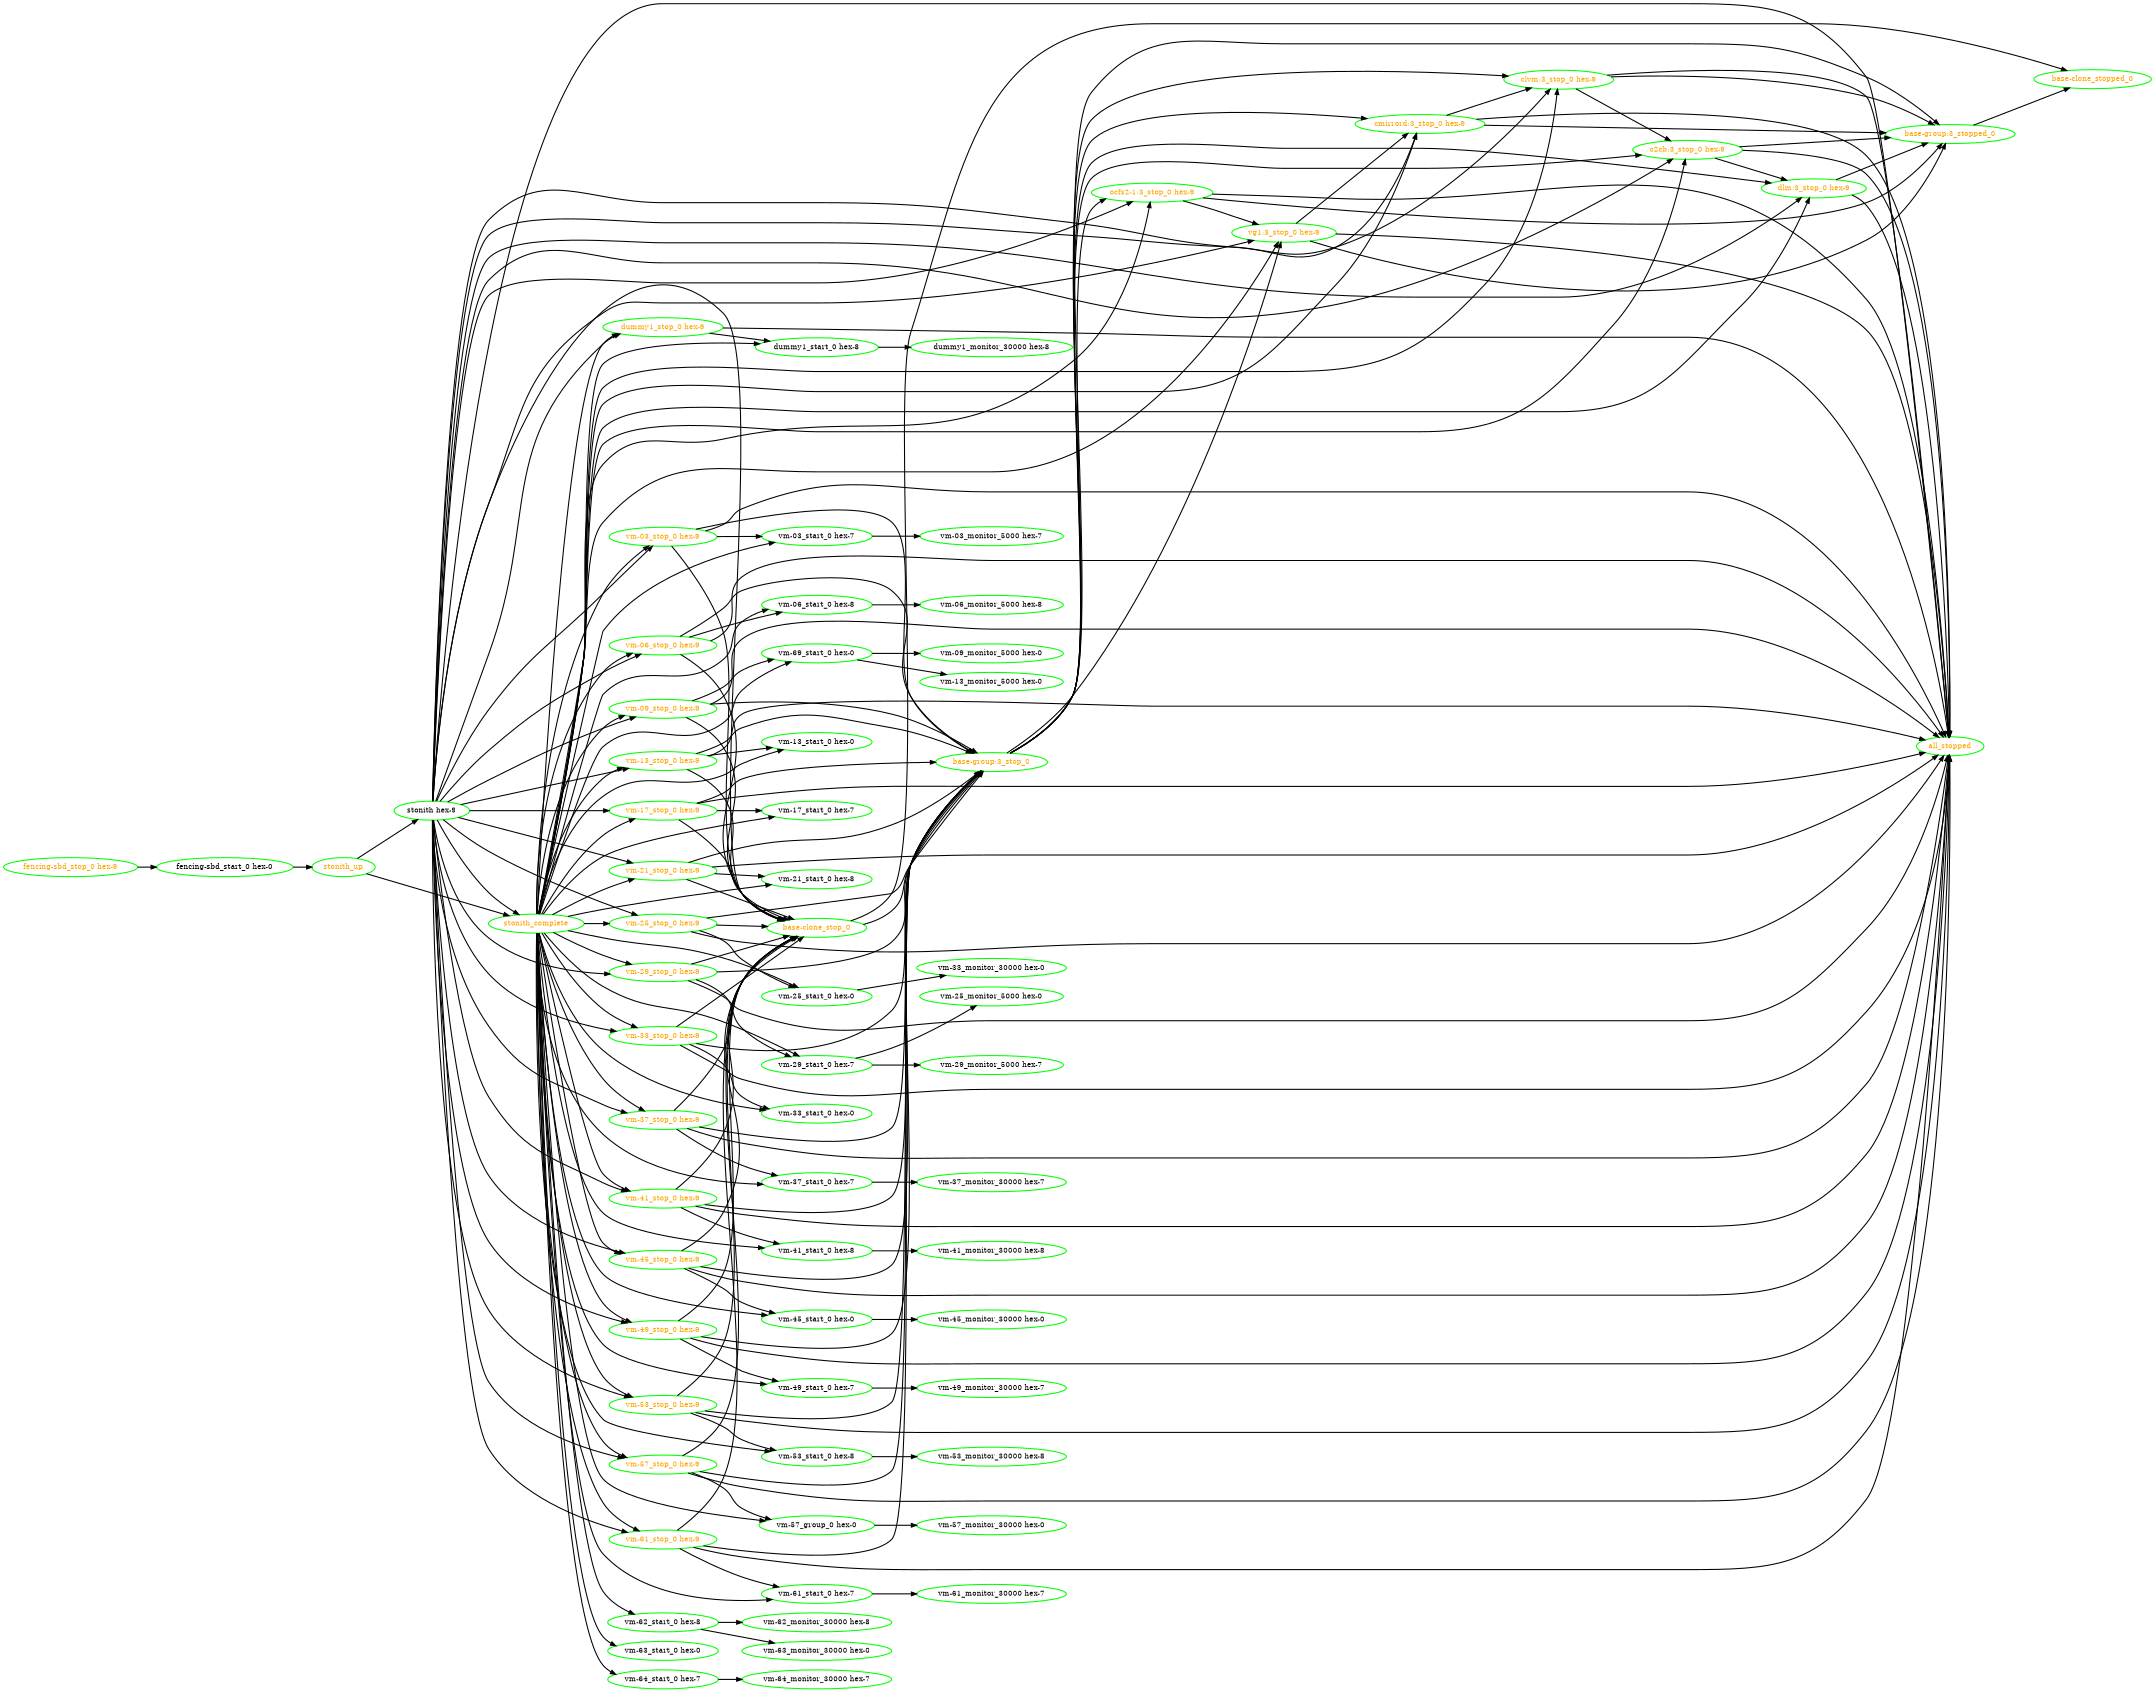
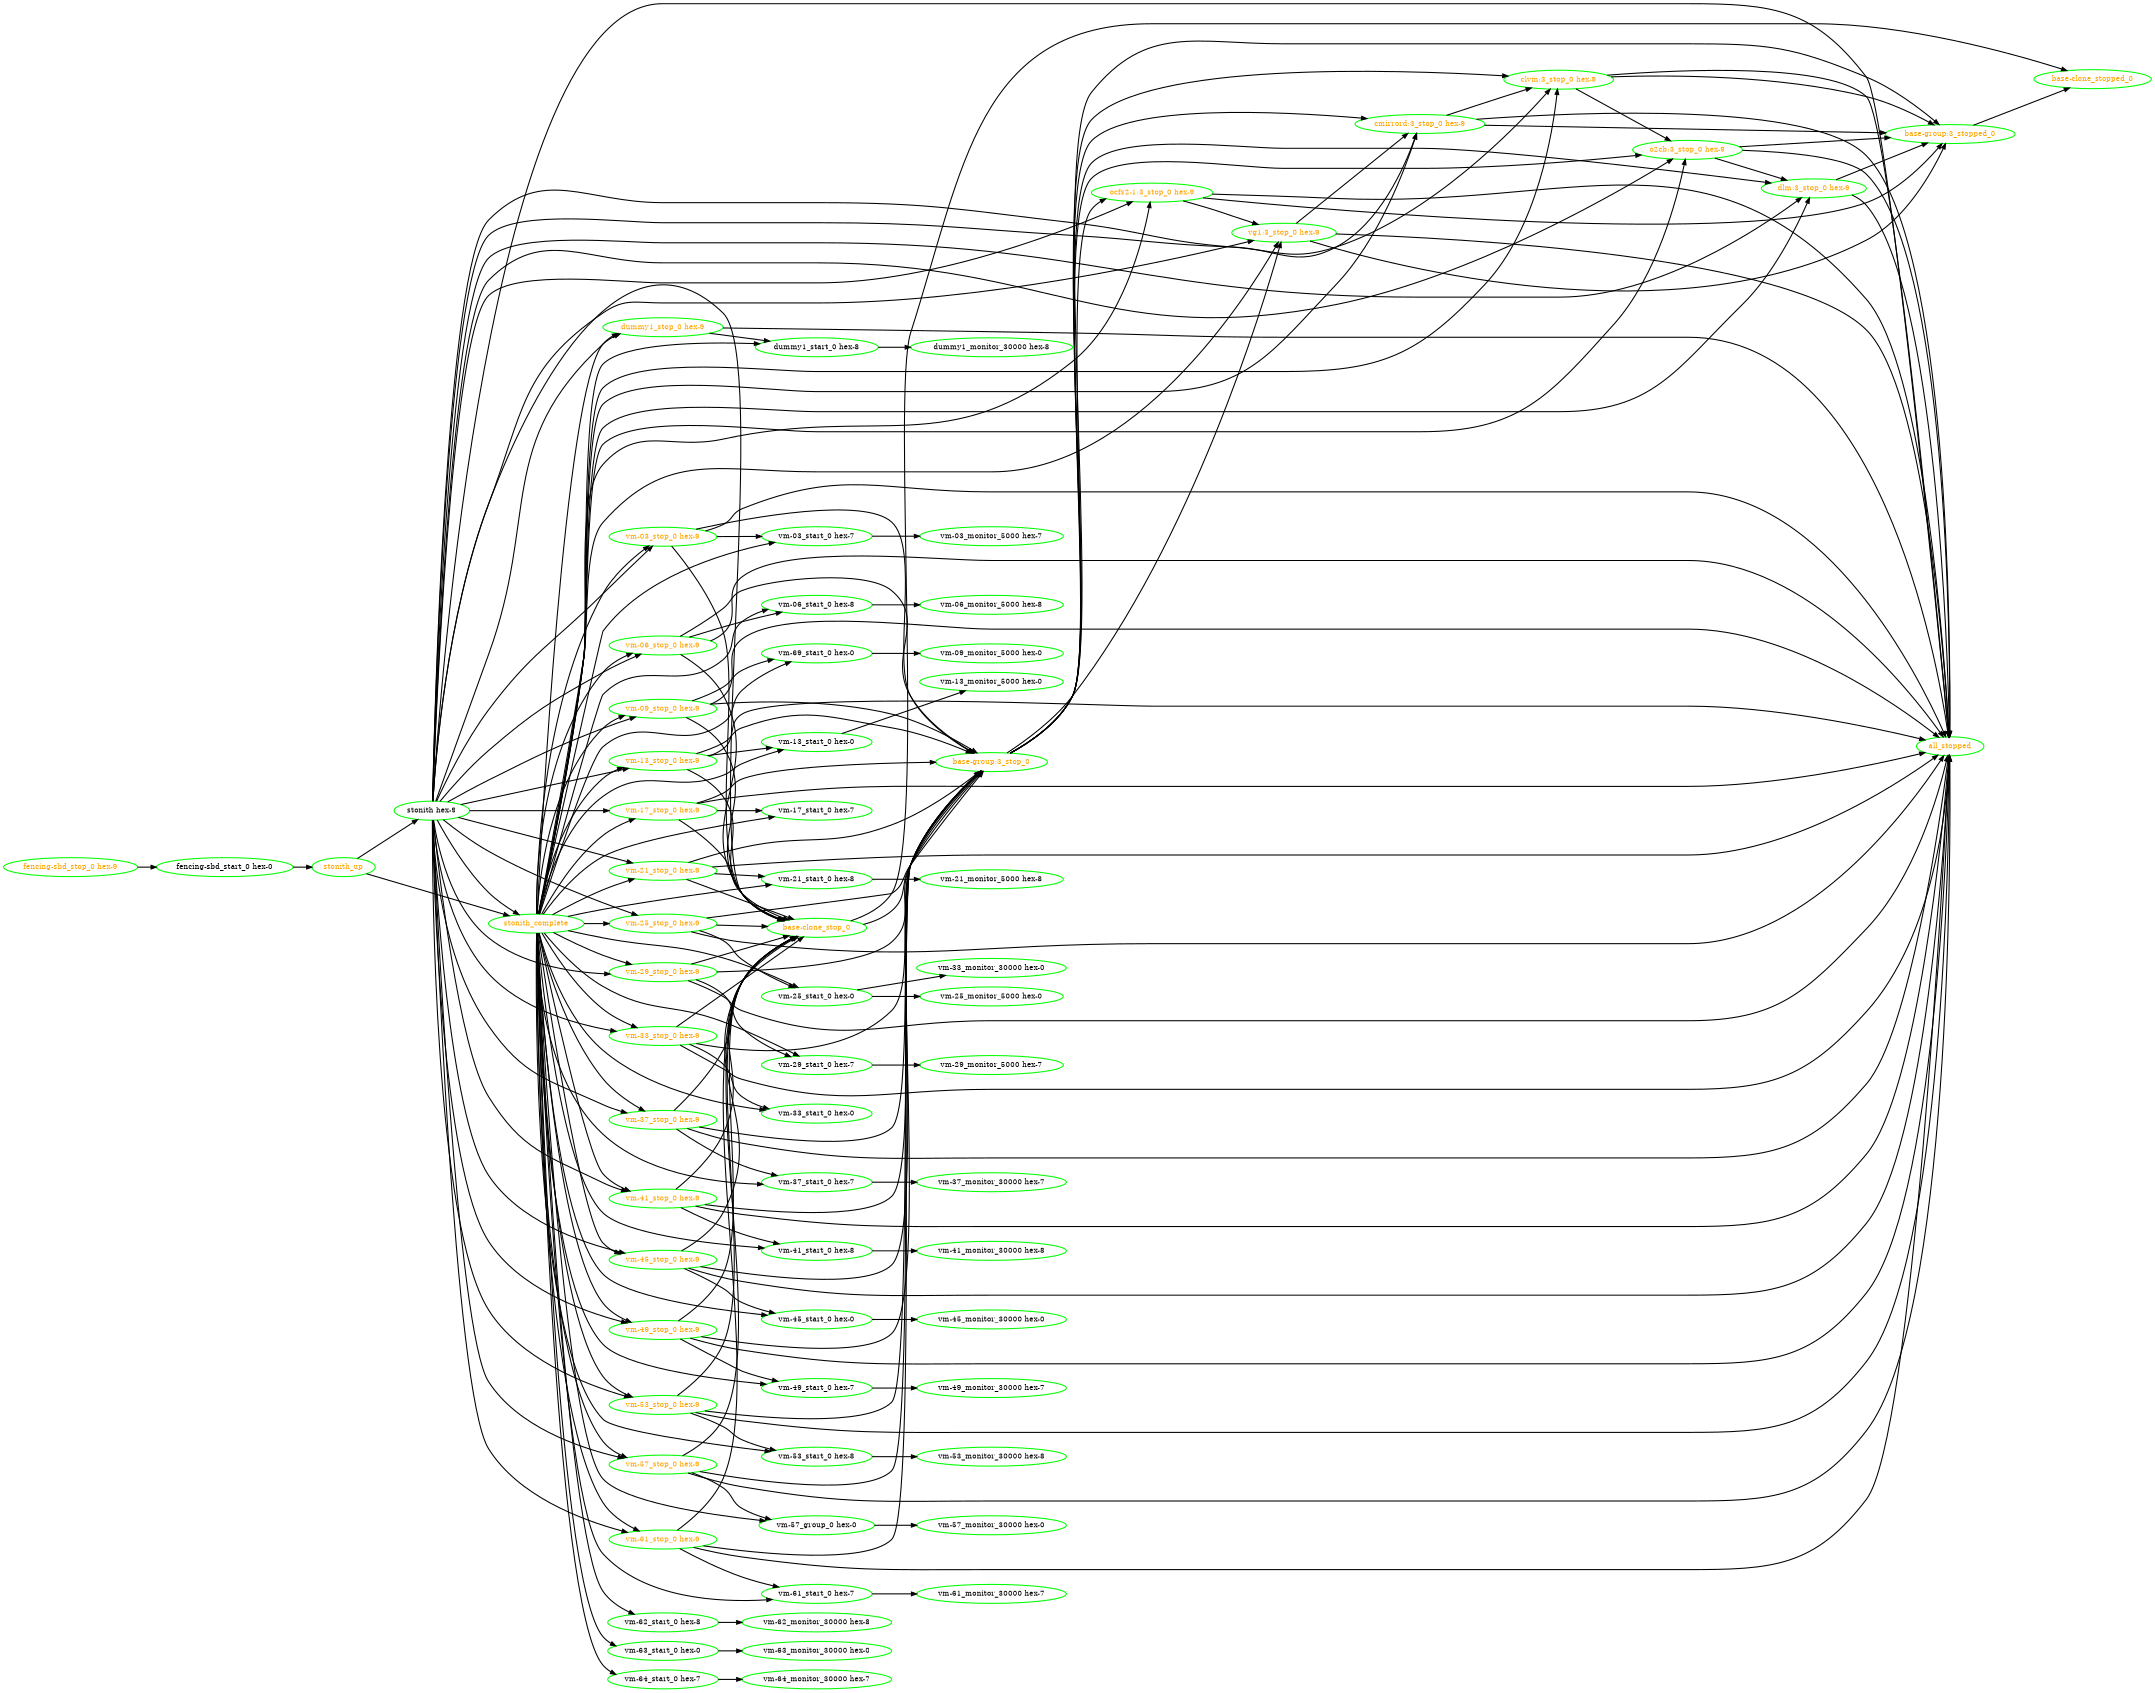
edge "vm-69_start_0 hex-0" -> "vm-13_monitor_5000 hex-0": now "vm-13_start_0 hex-0" -> "vm-13_monitor_5000 hex-0"
node "vm-21_monitor_5000 hex-8": added
edge "vm-29_start_0 hex-7" -> "vm-25_monitor_5000 hex-0": now "vm-25_start_0 hex-0" -> "vm-25_monitor_5000 hex-0"
edge "vm-62_start_0 hex-8" -> "vm-63_monitor_30000 hex-0": now "vm-63_start_0 hex-0" -> "vm-63_monitor_30000 hex-0"
